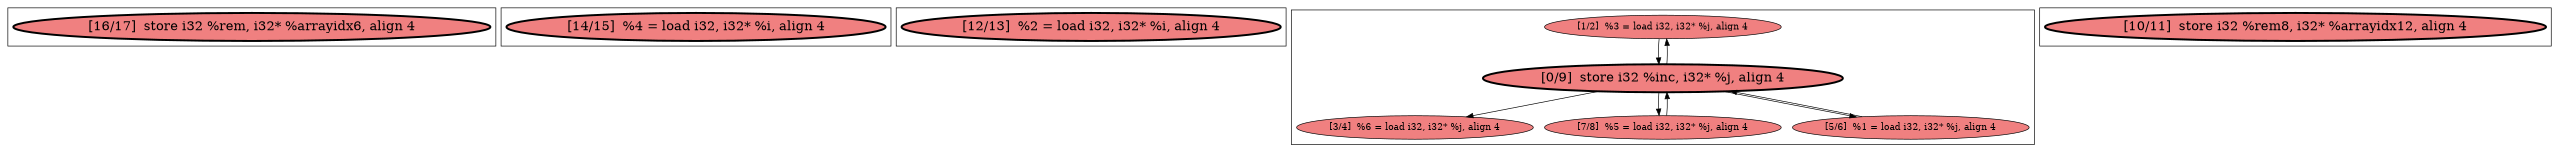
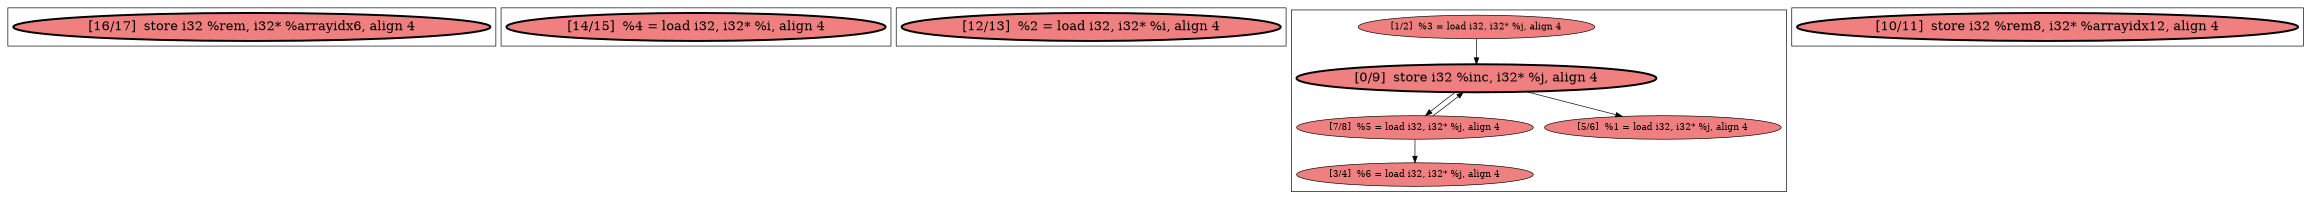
edge "[0/9]  store i32 %inc, i32* %j, align 4" -> "[1/2]  %3 = load i32, i32* %j, align 4": removed
edge "[0/9]  store i32 %inc, i32* %j, align 4" -> "[3/4]  %6 = load i32, i32* %j, align 4": now "[7/8]  %5 = load i32, i32* %j, align 4" -> "[3/4]  %6 = load i32, i32* %j, align 4"
edge "[5/6]  %1 = load i32, i32* %j, align 4" -> "[0/9]  store i32 %inc, i32* %j, align 4": removed
